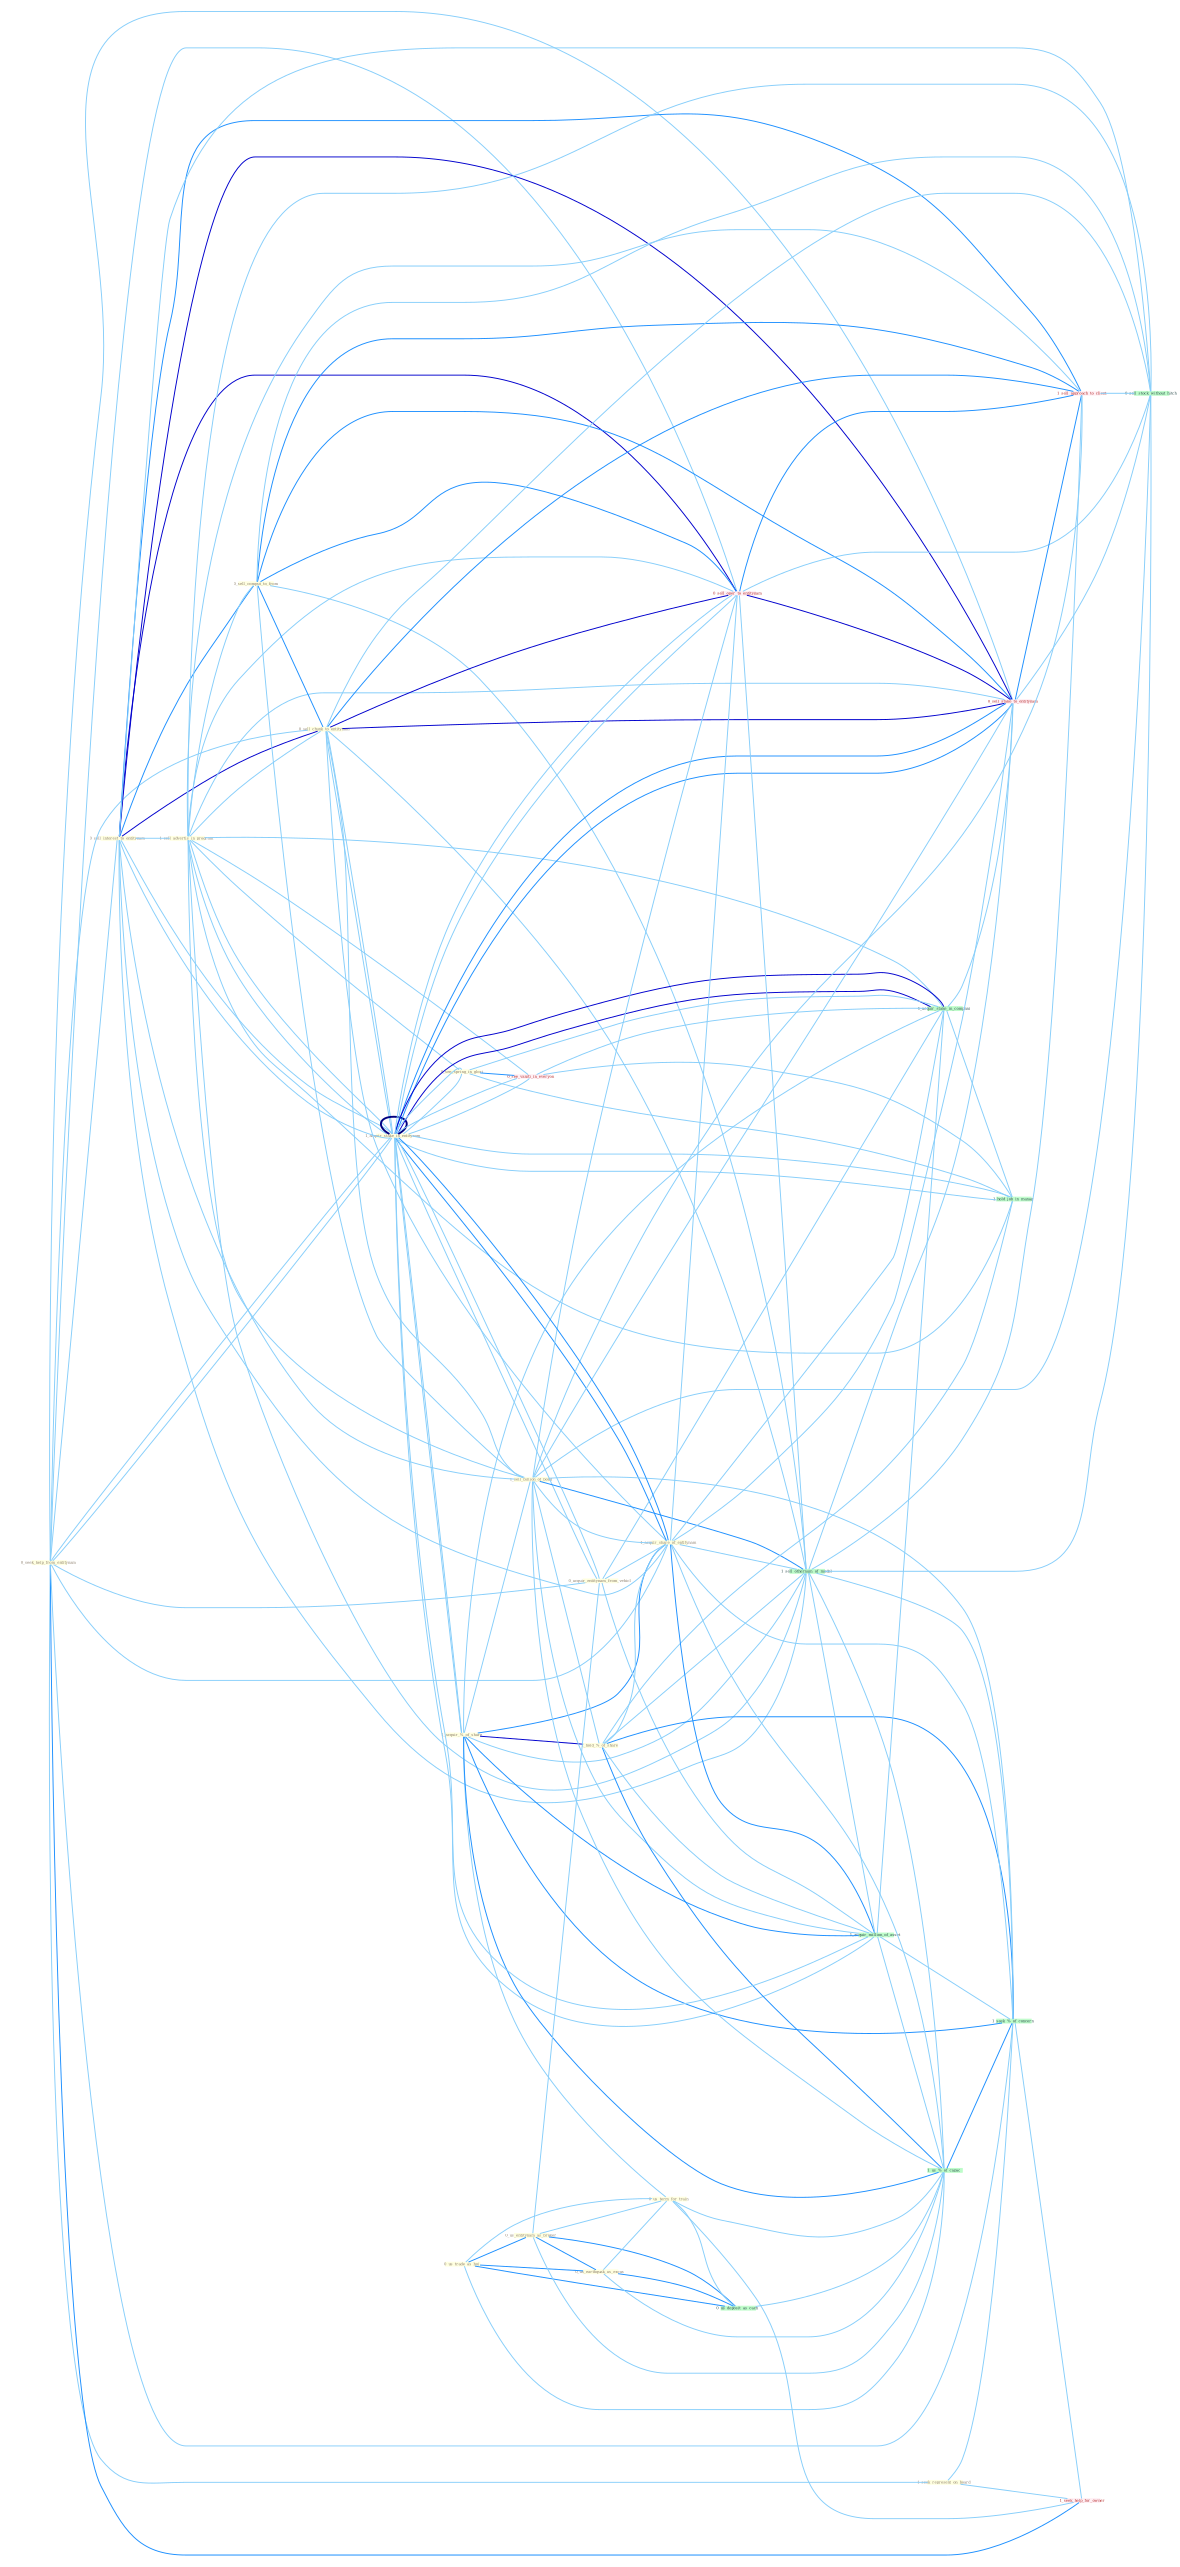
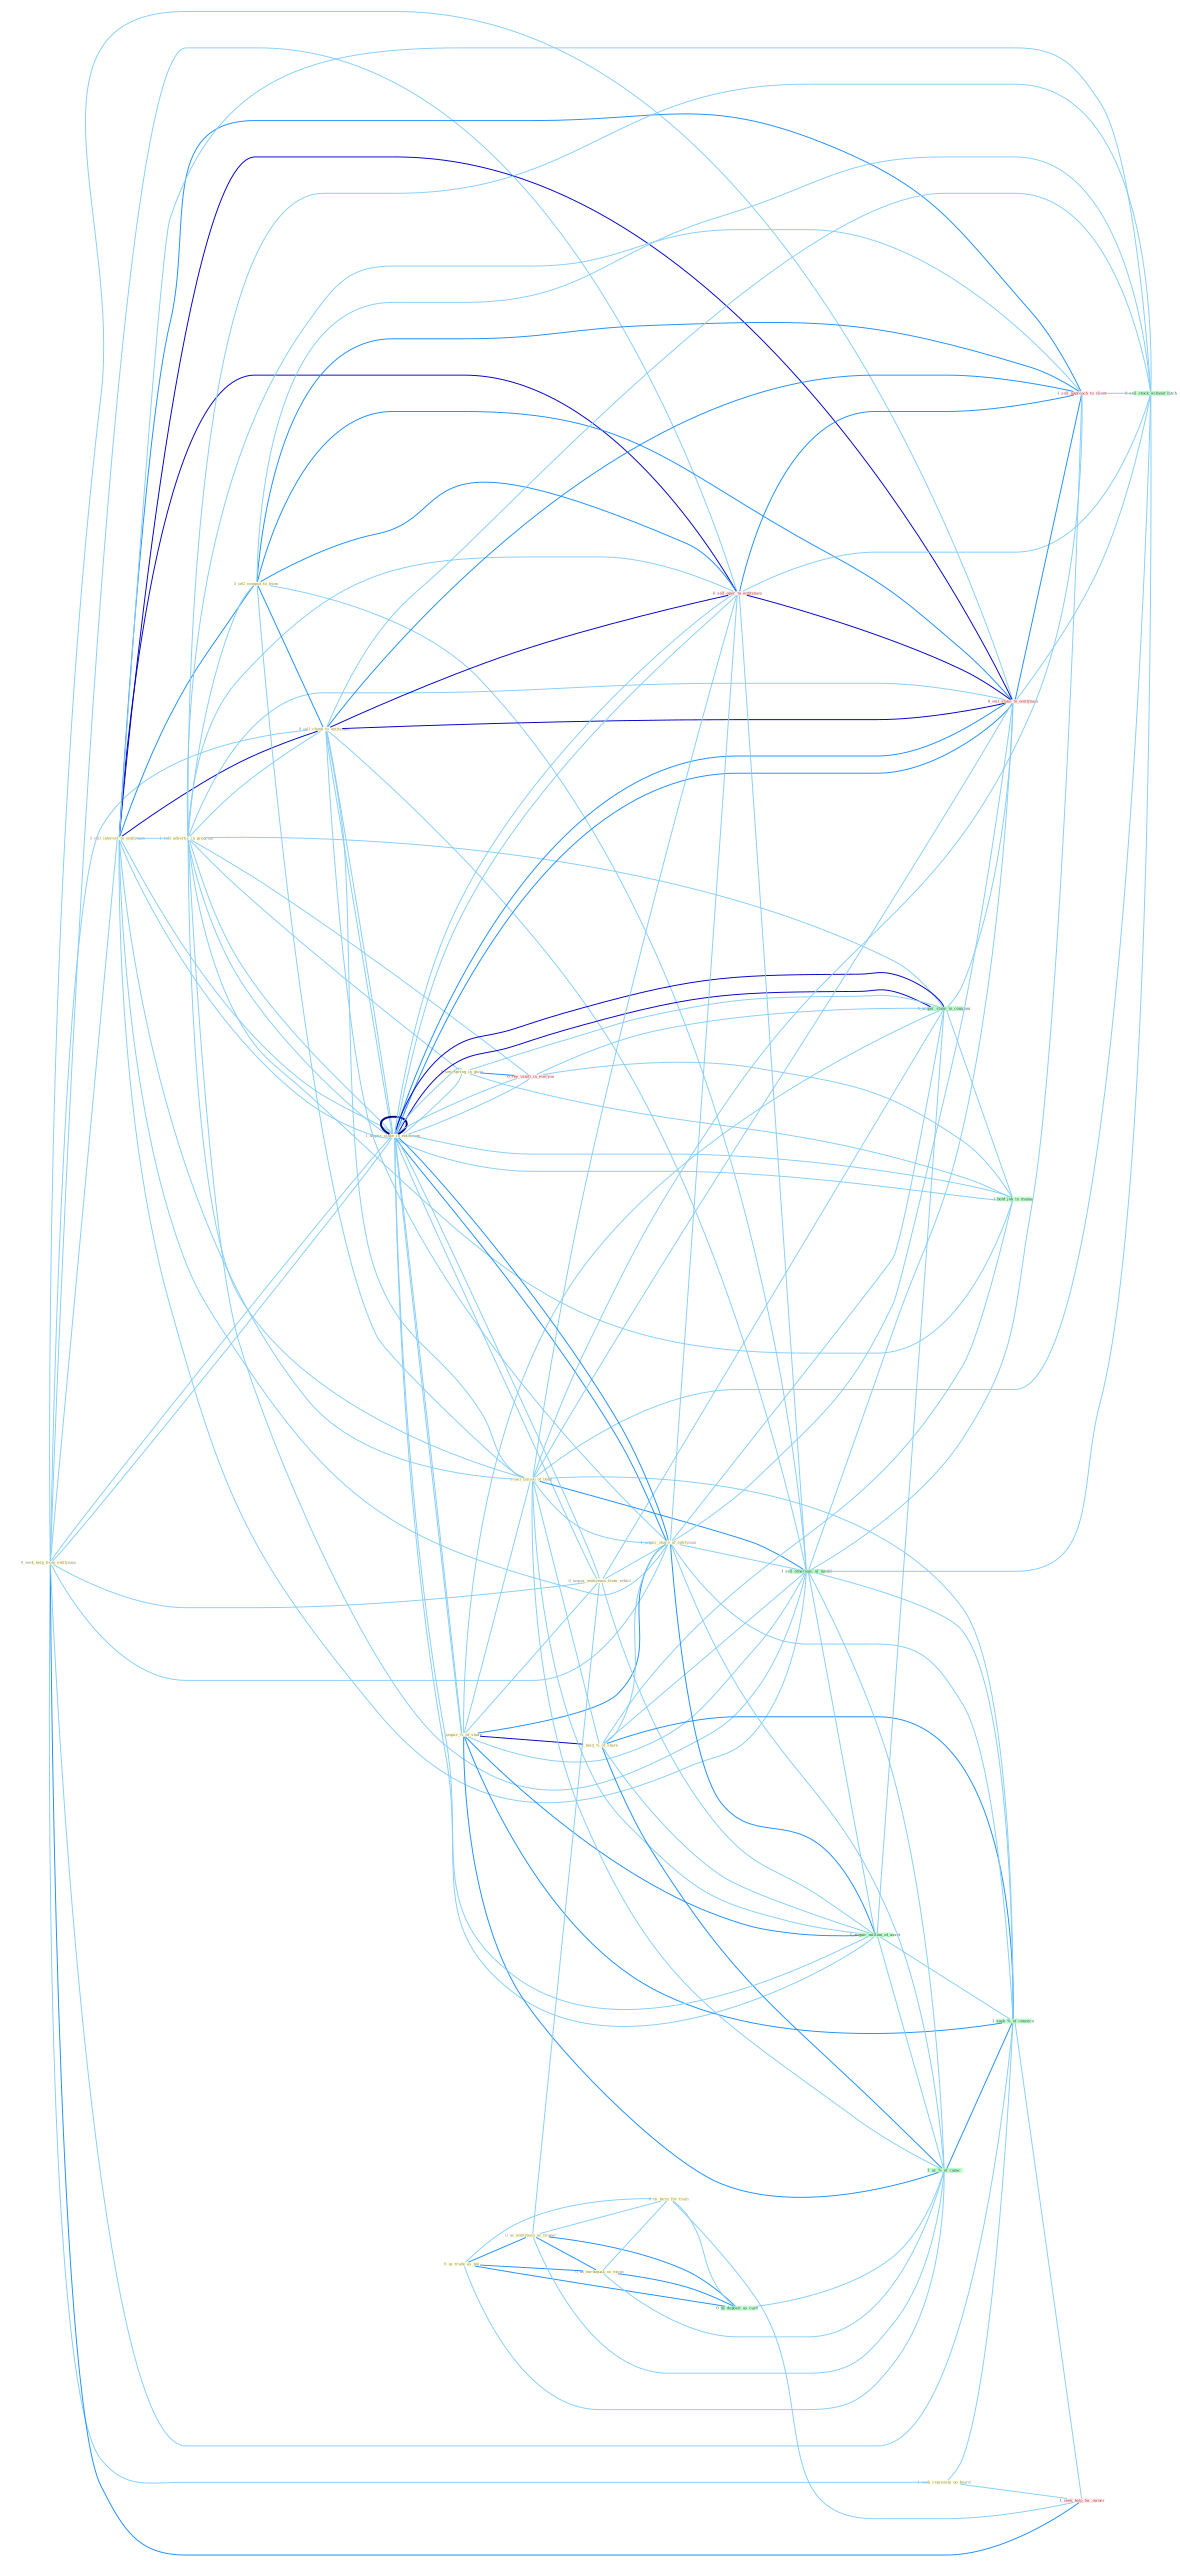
edge "1_acquir_%_of_share" -- "0_us_term_for_train": now "1_acquir_%_of_share" -- "0_acquir_entitynam_from_vehicl"
edge "1_us_%_of_capac" -- "0_us_term_for_train": removed
